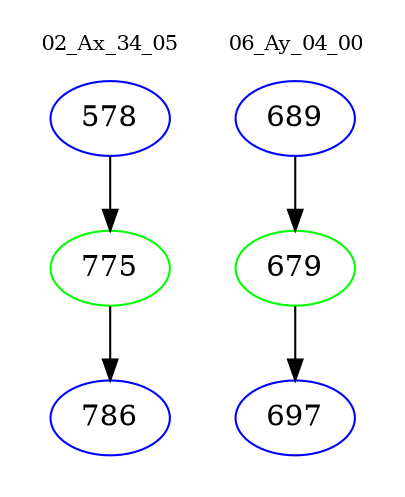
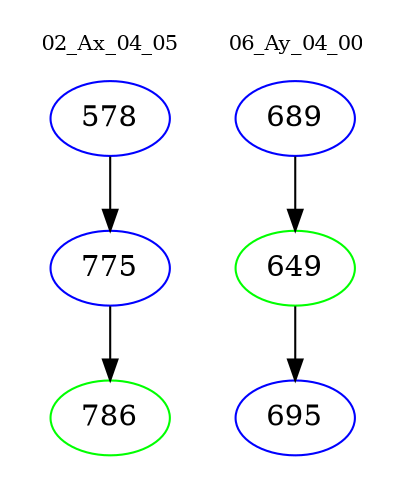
cluster "02_Ax_34_05": label "02_Ax_34_05" -> "02_Ax_04_05"
node "775": color green -> blue
node "679": label "679" -> "649"
node "786": color blue -> green
node "697": label "697" -> "695"
